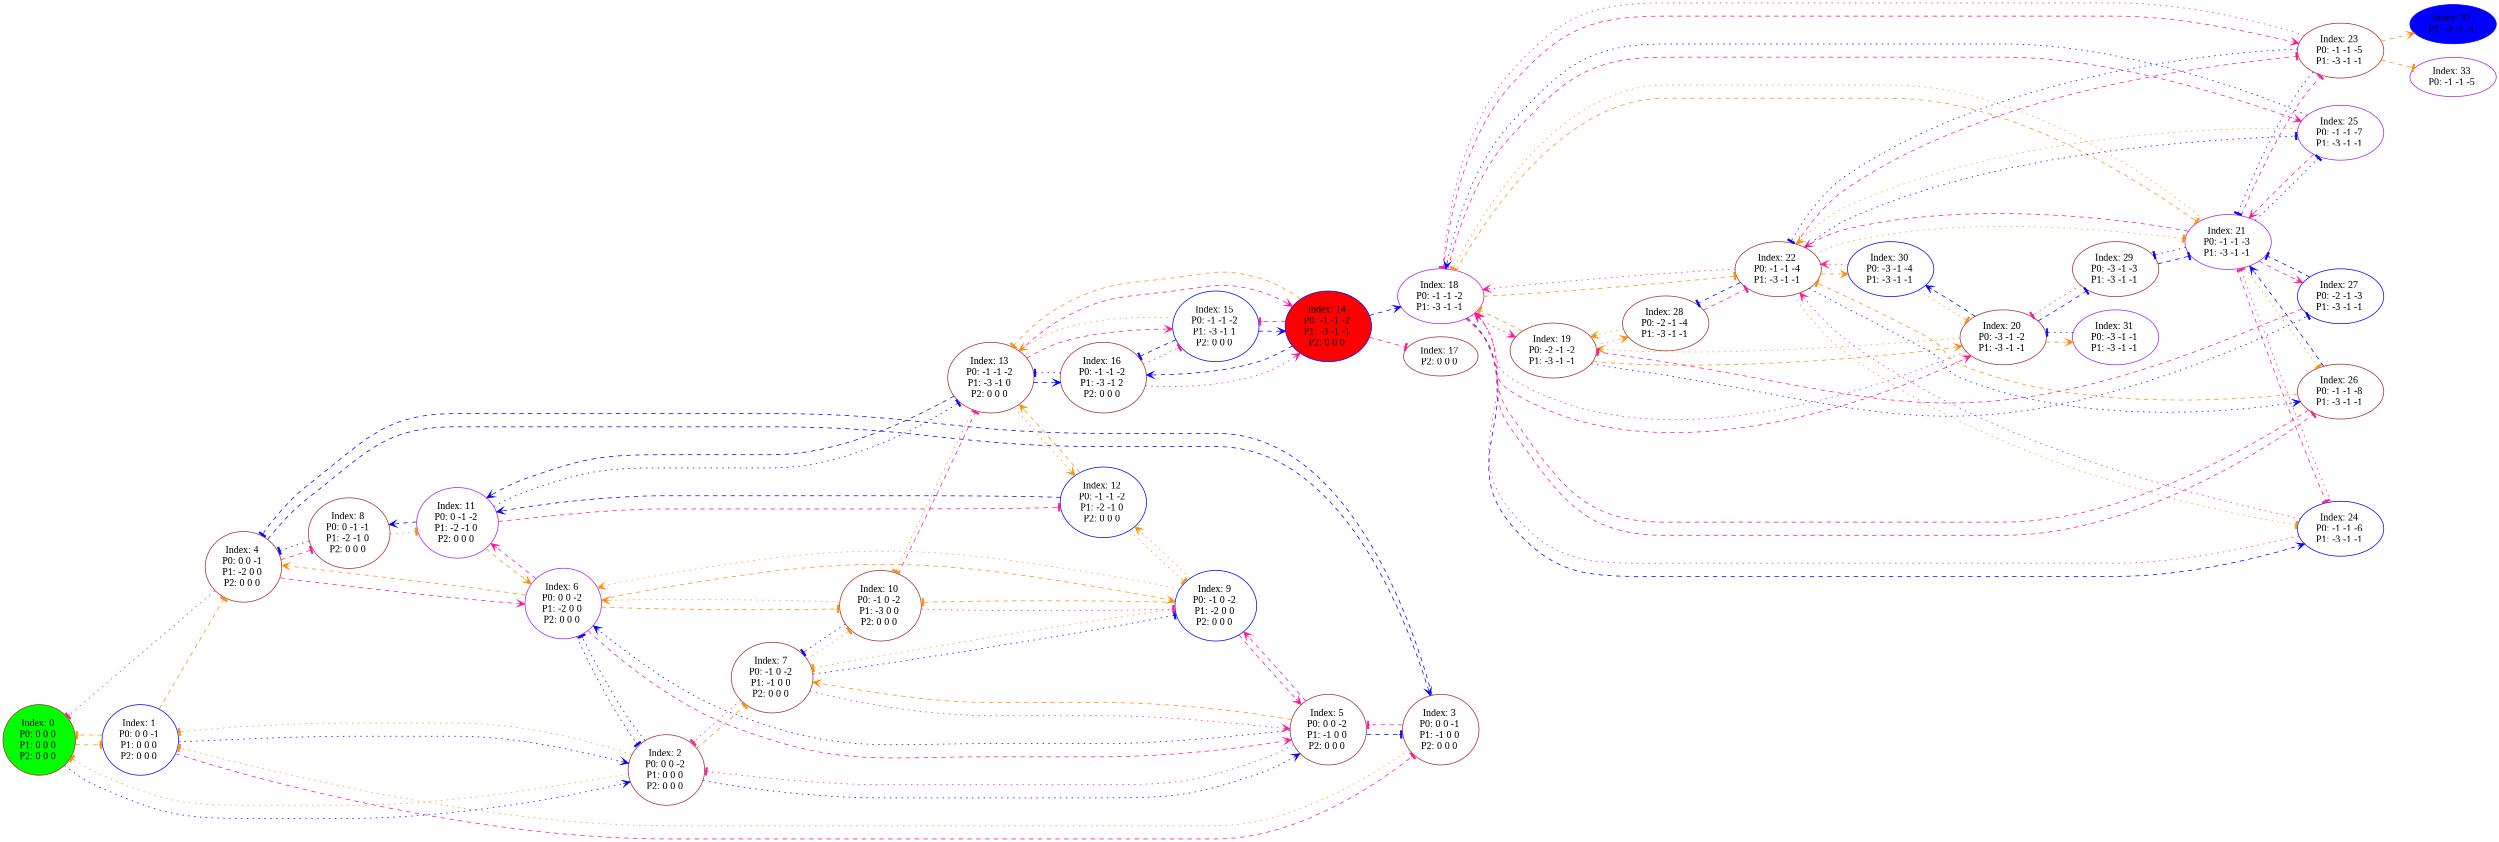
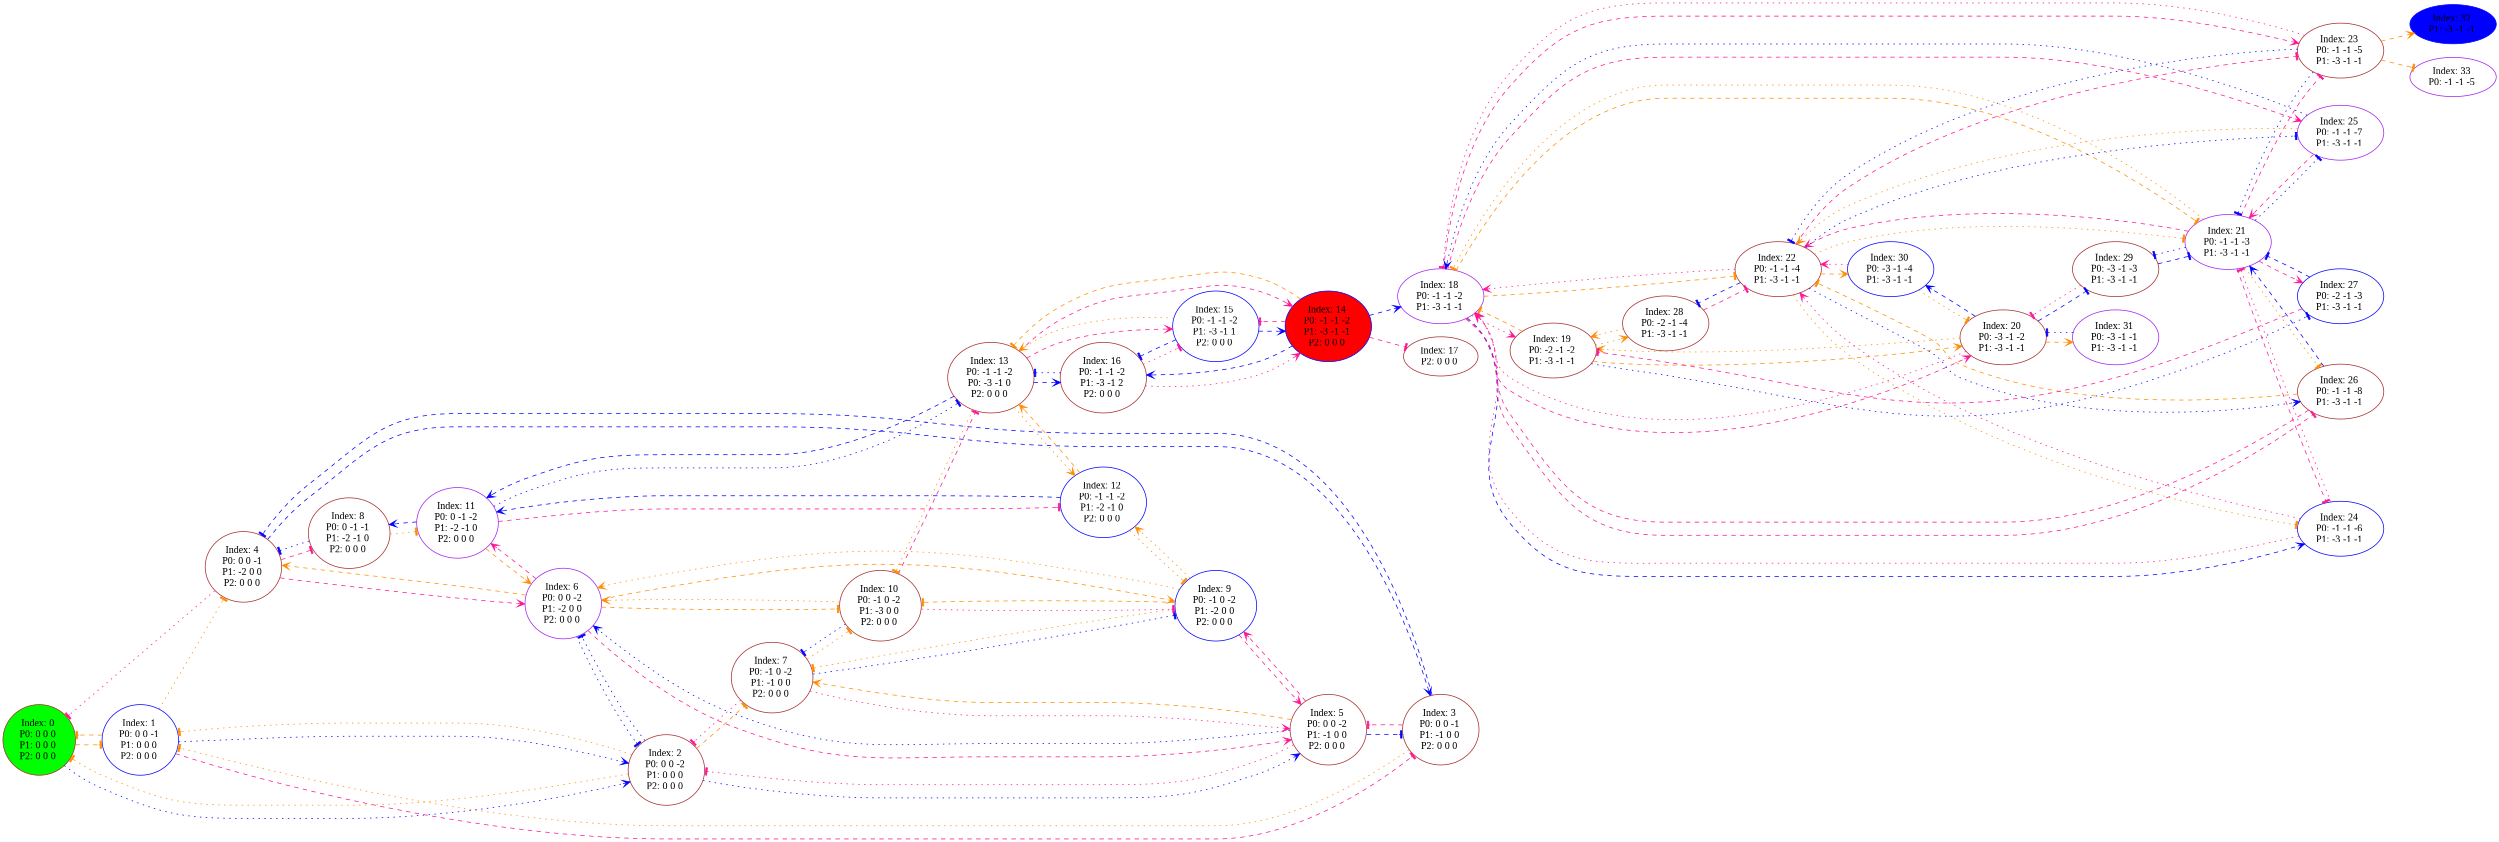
node "Index: 13 P0: -1 -1 -2 P1: -3 -1 0 P2: 0 0 0": label "Index: 13 P0: -1 -1 -2 P1: -3 -1 0 P2: 0 0 0" -> "Index: 13 P0: -1 -1 -2 P0: -3 -1 0 P2: 0 0 0"
edge "Index: 1 P0: 0 0 -1 P1: 0 0 0 P2: 0 0 0" -> "Index: 4 P0: 0 0 -1 P1: -2 0 0 P2: 0 0 0": style dashed -> dotted
